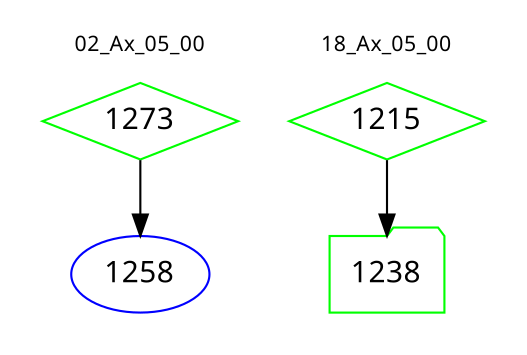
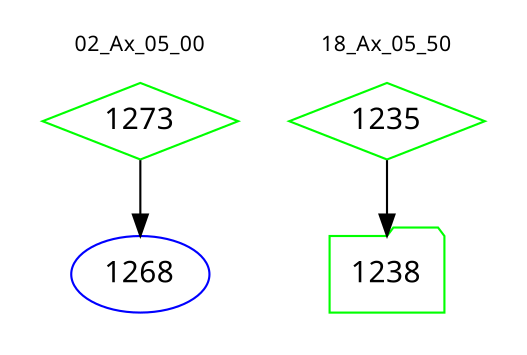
cluster "18_Ax_05_00": label "18_Ax_05_00" -> "18_Ax_05_50"
node "1215": label "1215" -> "1235"
node "1258": label "1258" -> "1268"
